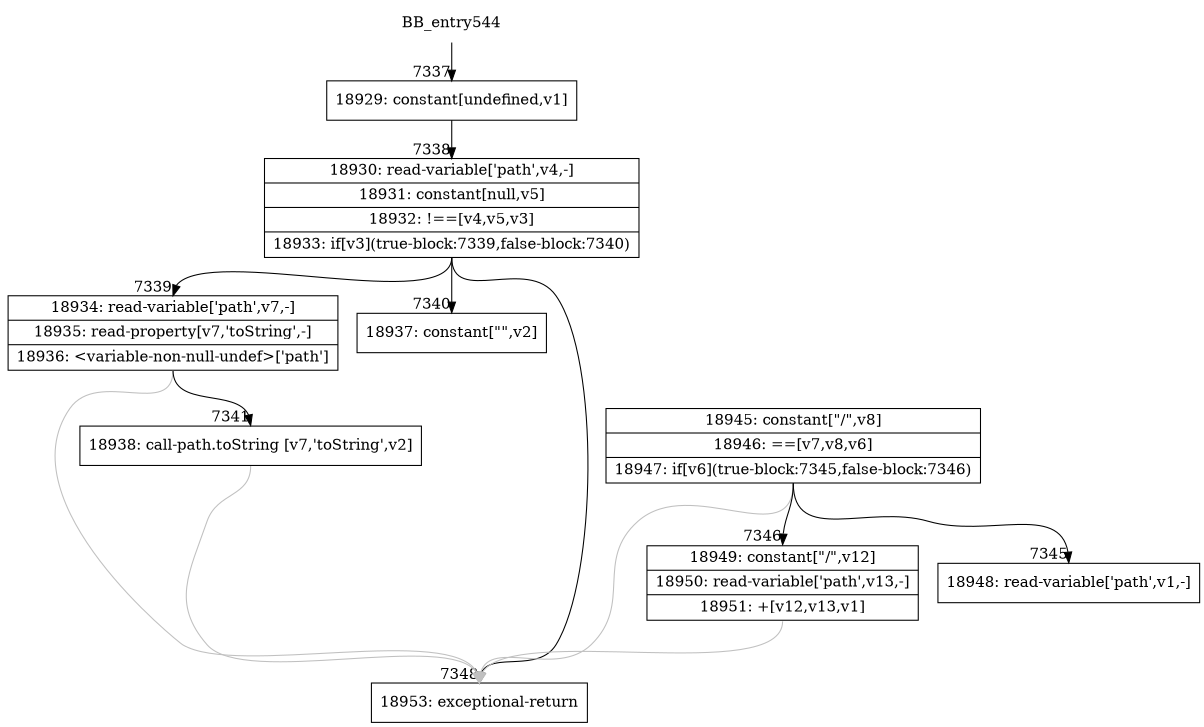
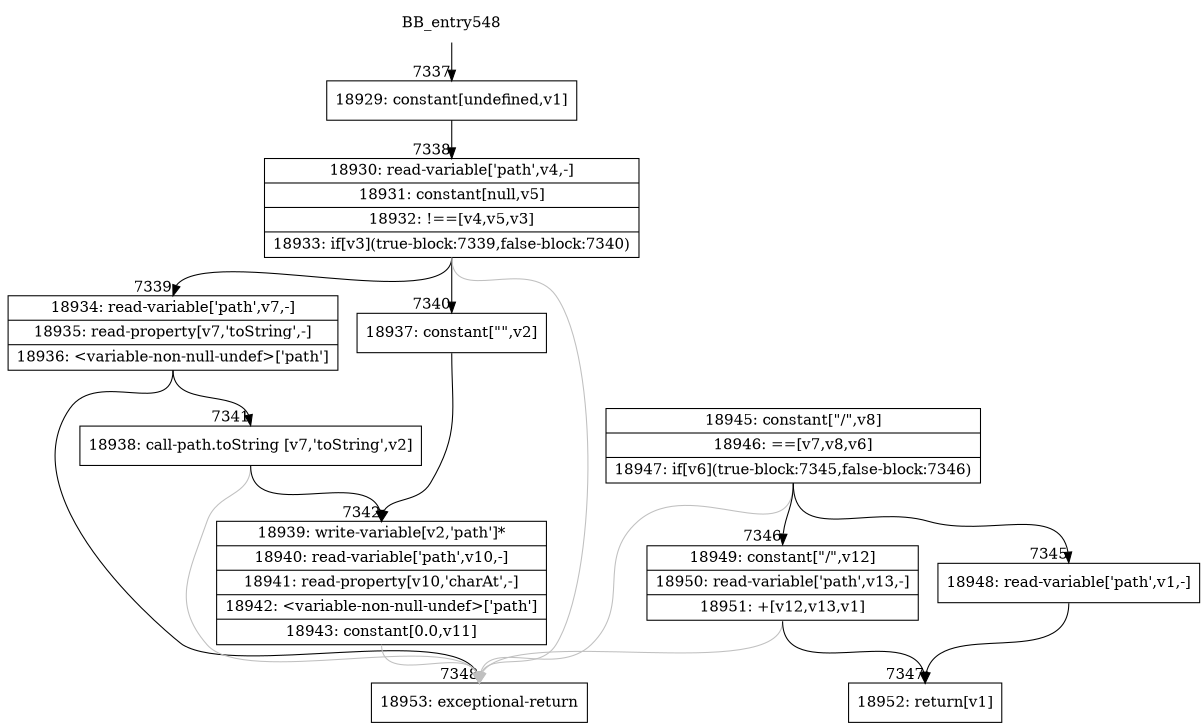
node "BB_entry544": label "BB_entry544" -> "BB_entry548"
edge "18930: read-variable['path',v4,-]" -> "18953: exceptional-return": color black -> gray
node "18939: write-variable[v2,'path']*": added
edge "18934: read-variable['path',v7,-]" -> "18953: exceptional-return": color gray -> black
node "18952: return[v1]": added
